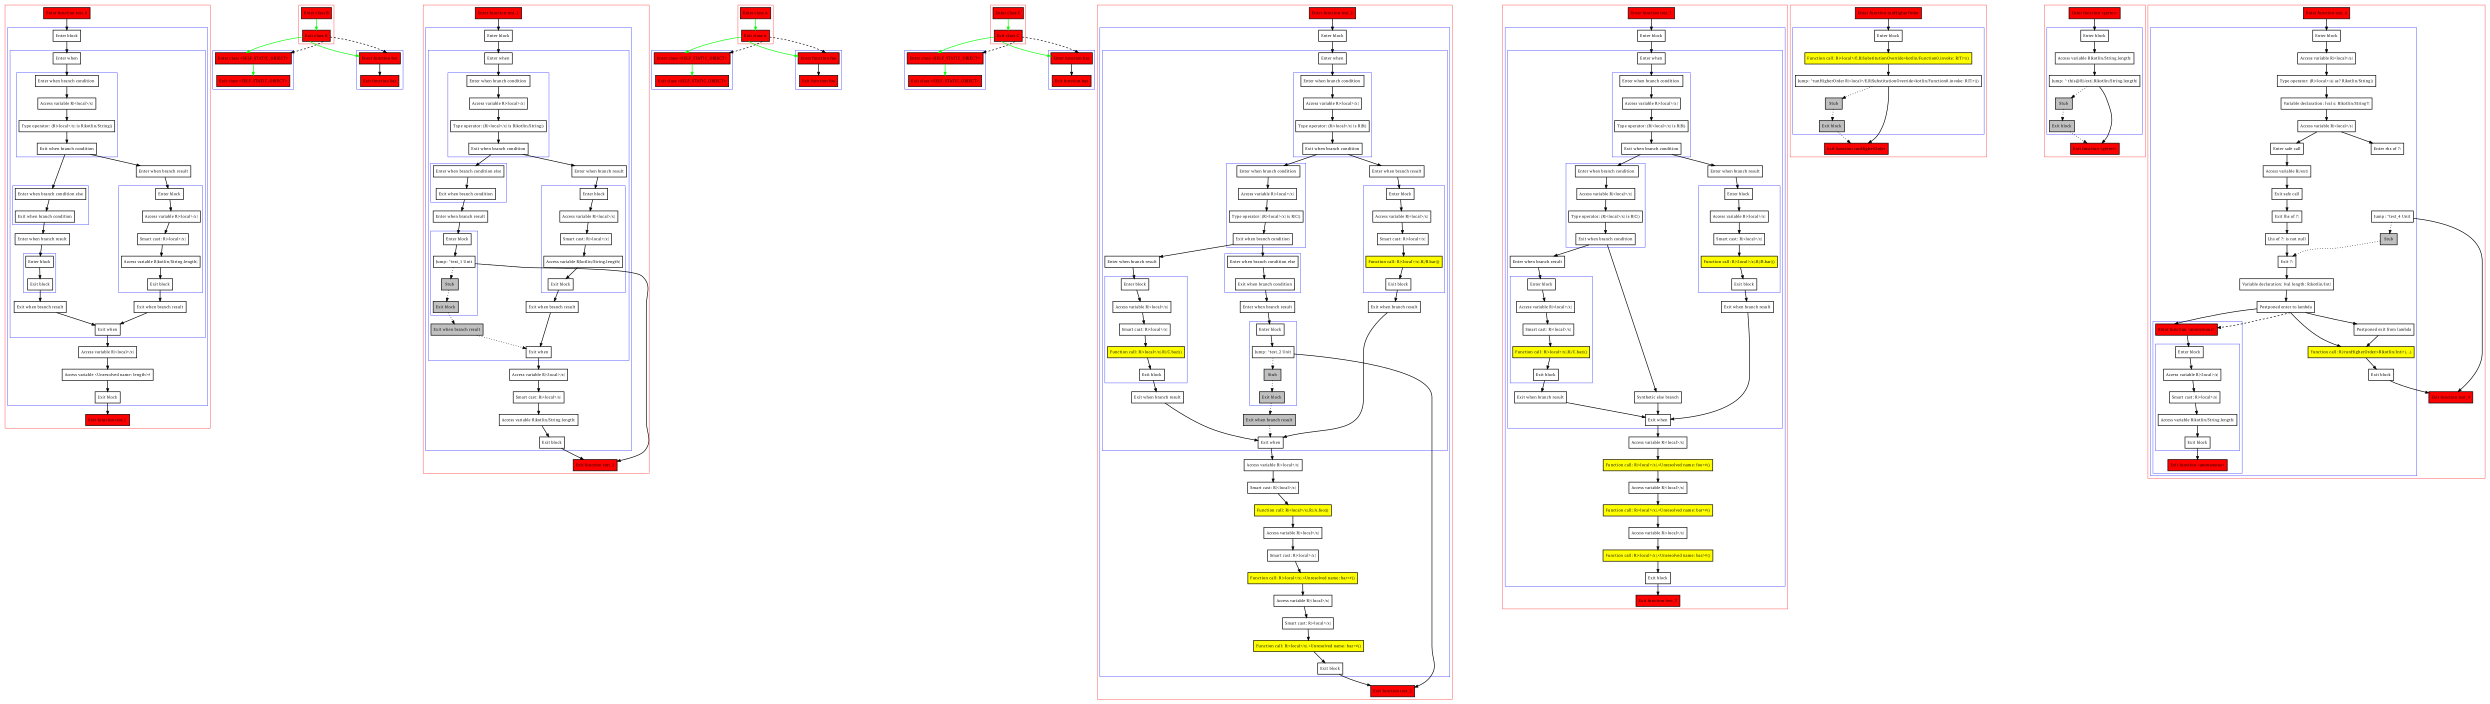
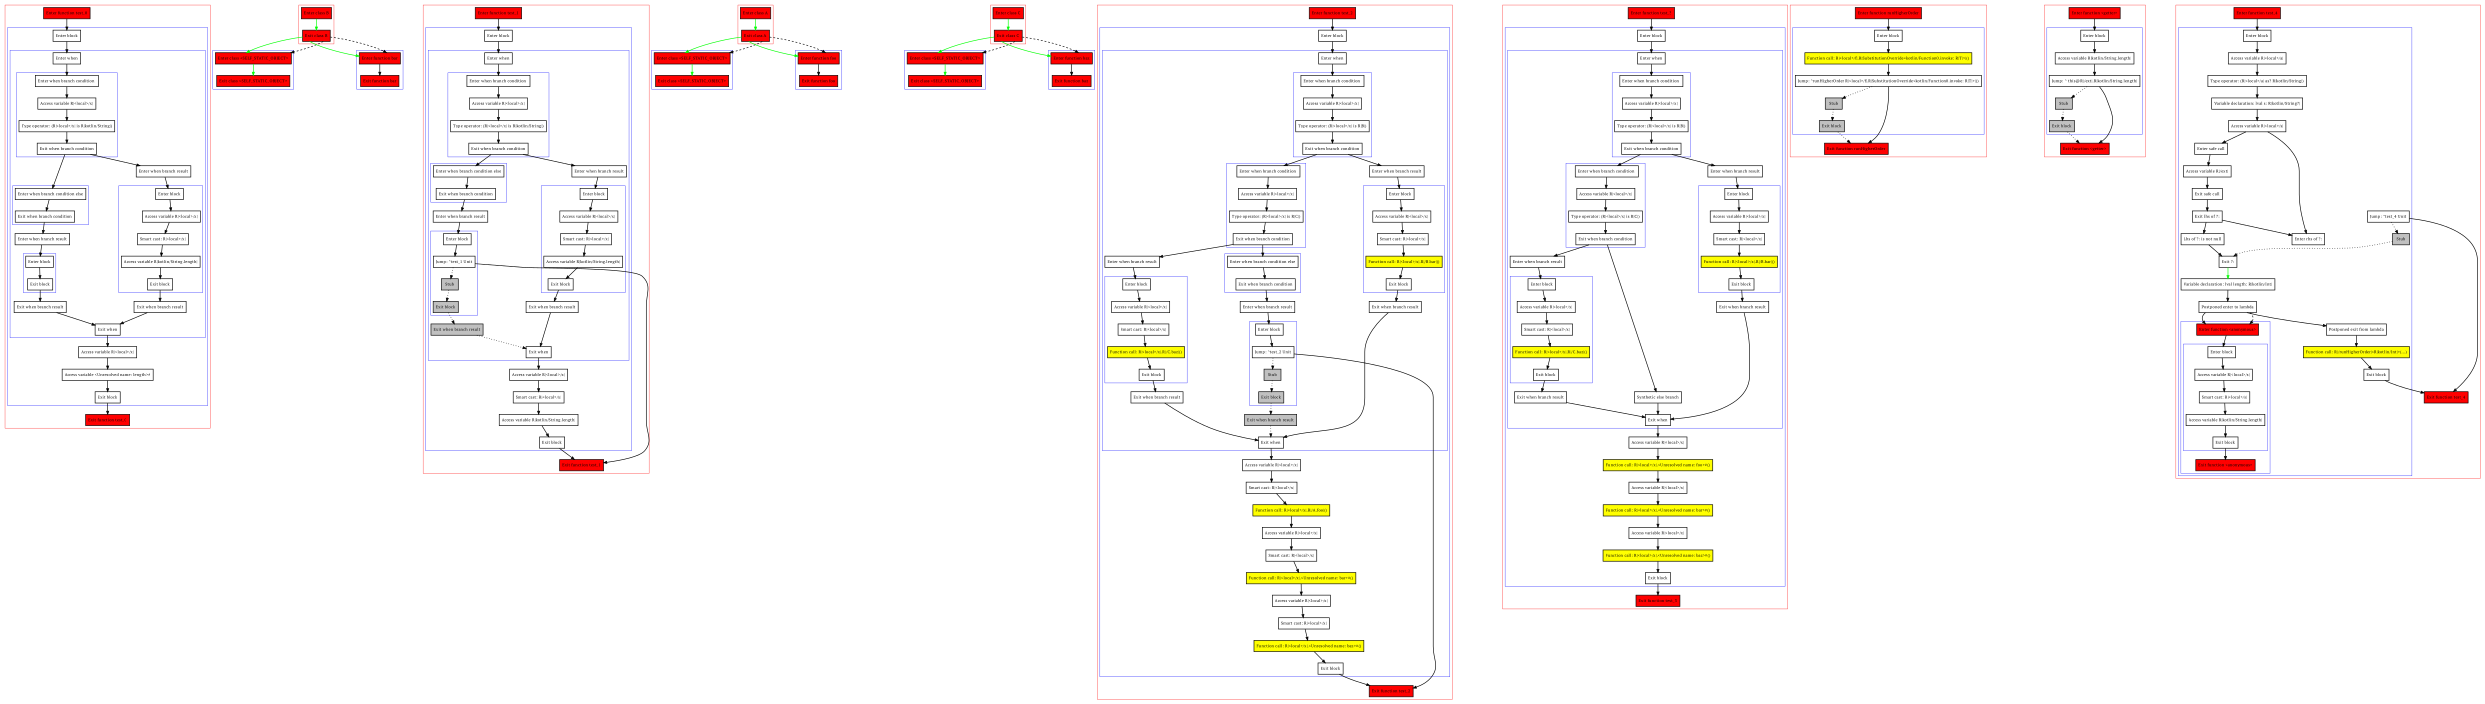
edge "Exit lhs of ?:" -> "Enter rhs of ?:": added
edge "Exit ?:" -> "Variable declaration: lval length: R|kotlin/Int|": color black -> green
edge "Postponed enter to lambda" -> "Function call: R|/runHigherOrder|<R|kotlin/Int|>(...)": removed
